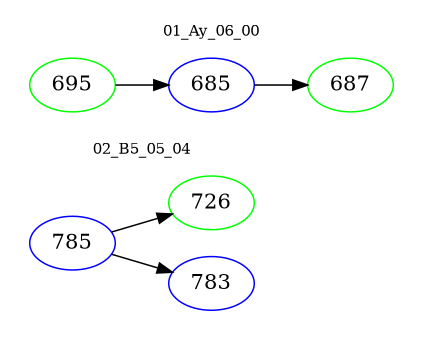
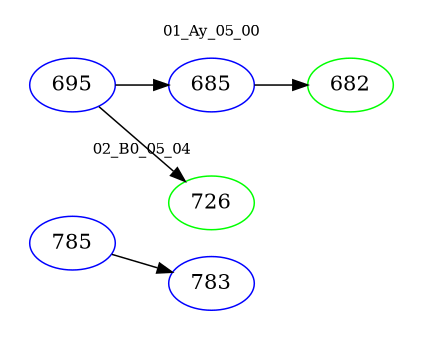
cluster "01_Ay_06_00": label "01_Ay_06_00" -> "01_Ay_05_00"
node "695": color green -> blue
node "687": label "687" -> "682"
cluster "02_B5_05_04": label "02_B5_05_04" -> "02_B0_05_04"
edge "785" -> "726": now "695" -> "726"
